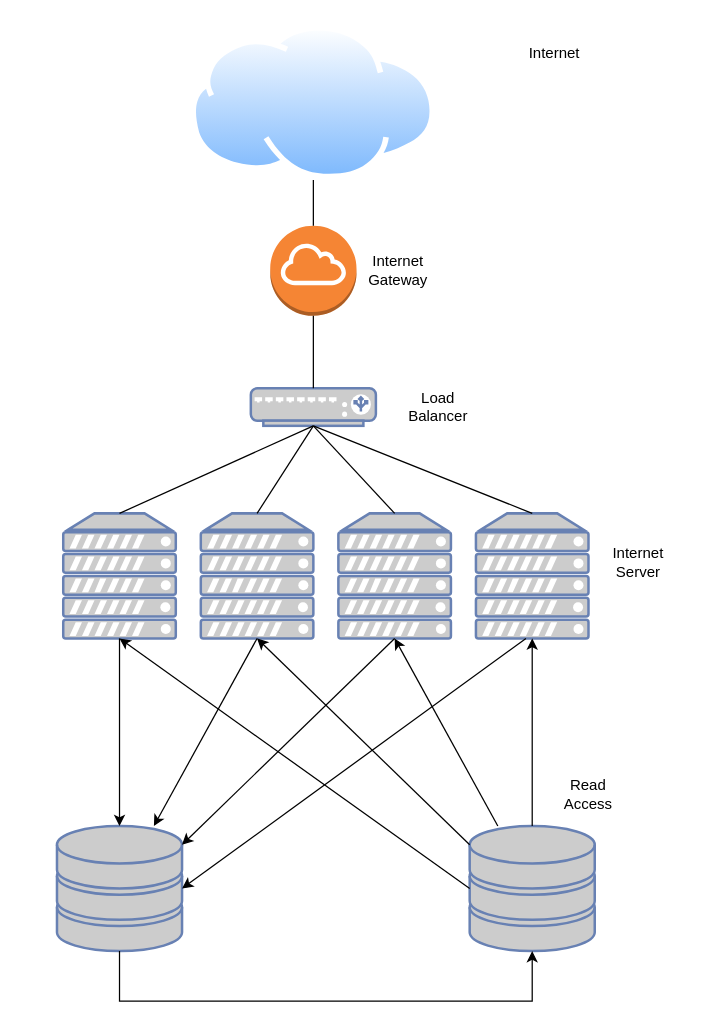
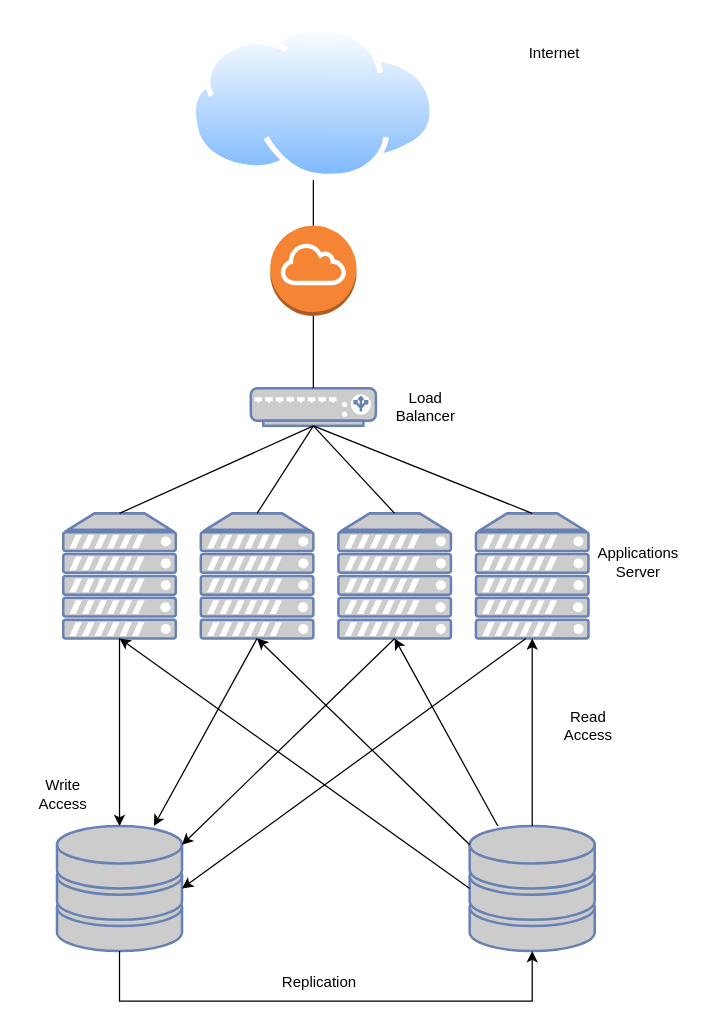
node "Internet Gateway": removed
node "Load Balancer": moved (438, 407) -> (426, 407)
node "Internet Server": label "Internet Server" -> "Applications Server"
node "Write Access": added
node "Read Access": moved (588, 794) -> (588, 726)
node "Replication": added
